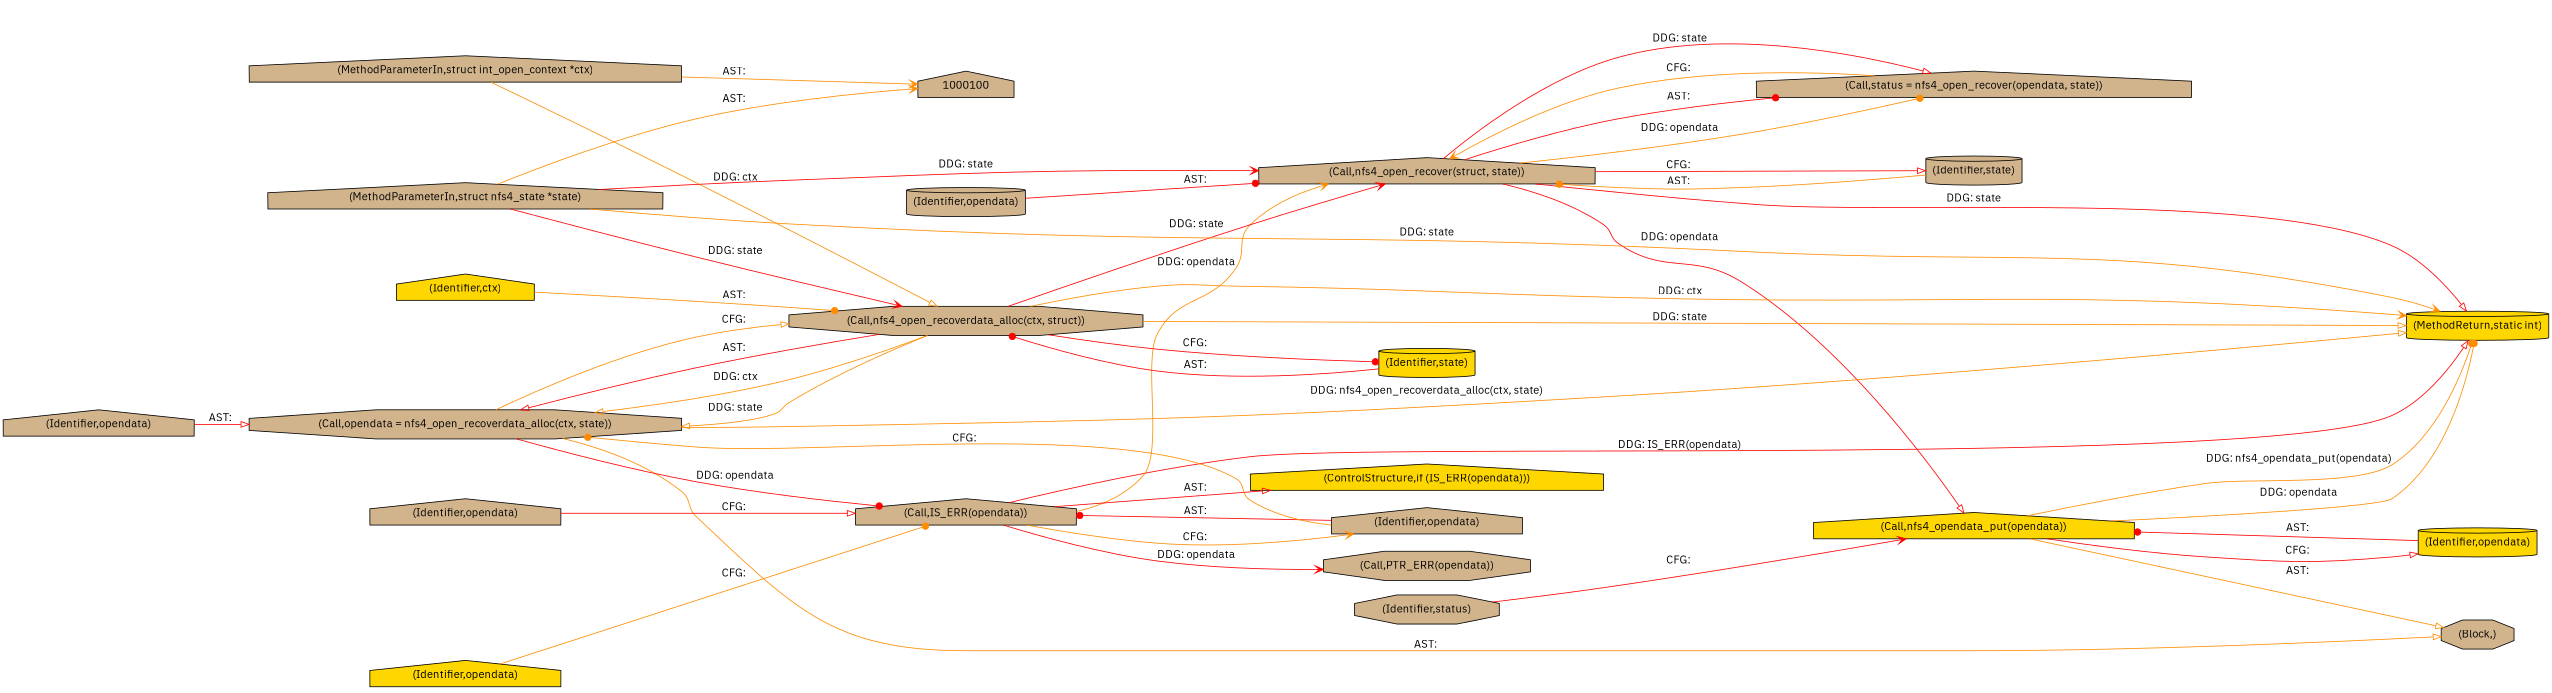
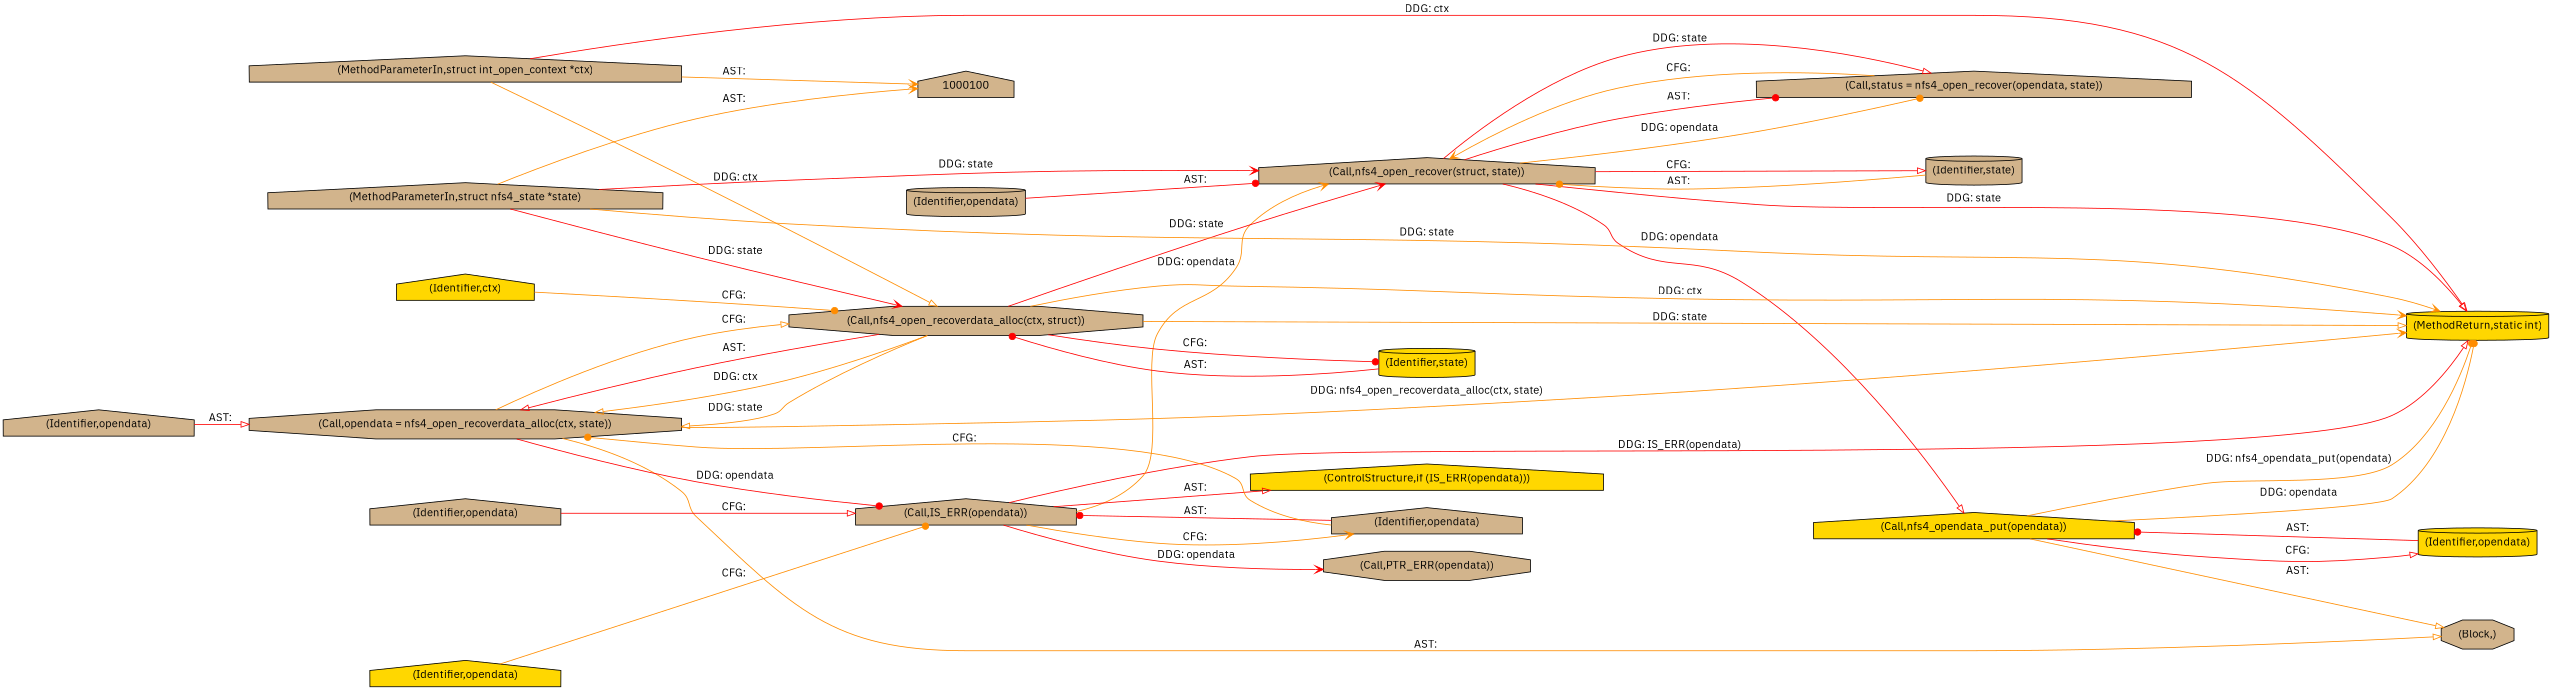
edge "(MethodParameterIn,struct int_open_context *ctx)" -> "(MethodReturn,static int)": added, label "DDG: ctx"
edge "(Identifier,ctx)" -> "(Call,nfs4_open_recoverdata_alloc(ctx, struct))": label "AST: " -> "CFG: "
edge "(Call,opendata = nfs4_open_recoverdata_alloc(ctx, state))" -> "(MethodReturn,static int)": arrowhead onormal -> vee
node "(Identifier,status)": removed
